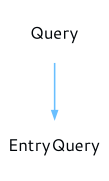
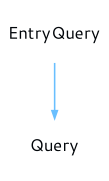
edge "Query" -> "EntryQuery": reversed
